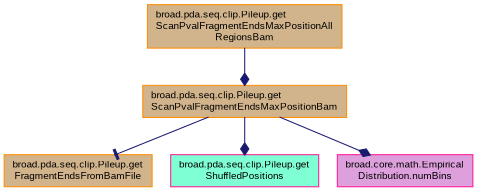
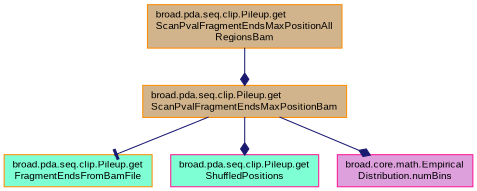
node "broad.pda.seq.clip.Pileup.get FragmentEndsFromBamFile": fillcolor tan -> aquamarine
